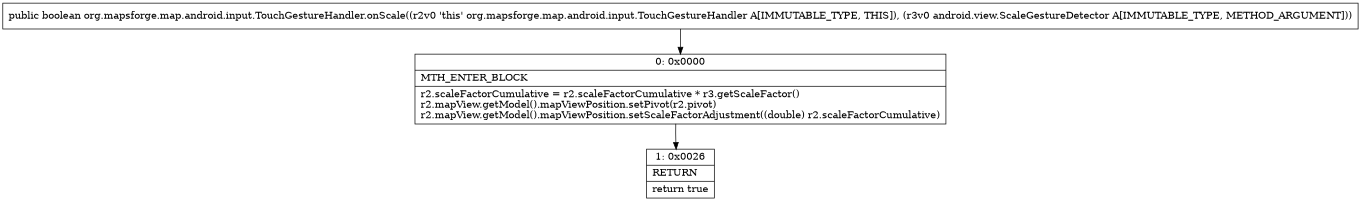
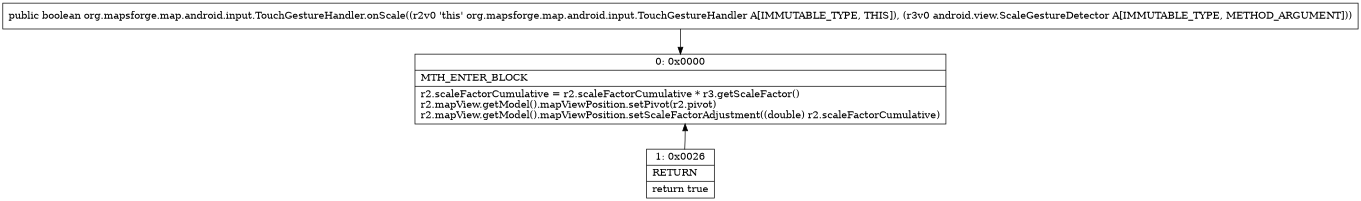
edge "0: 0x0000" -> "1: 0x0026": reversed
